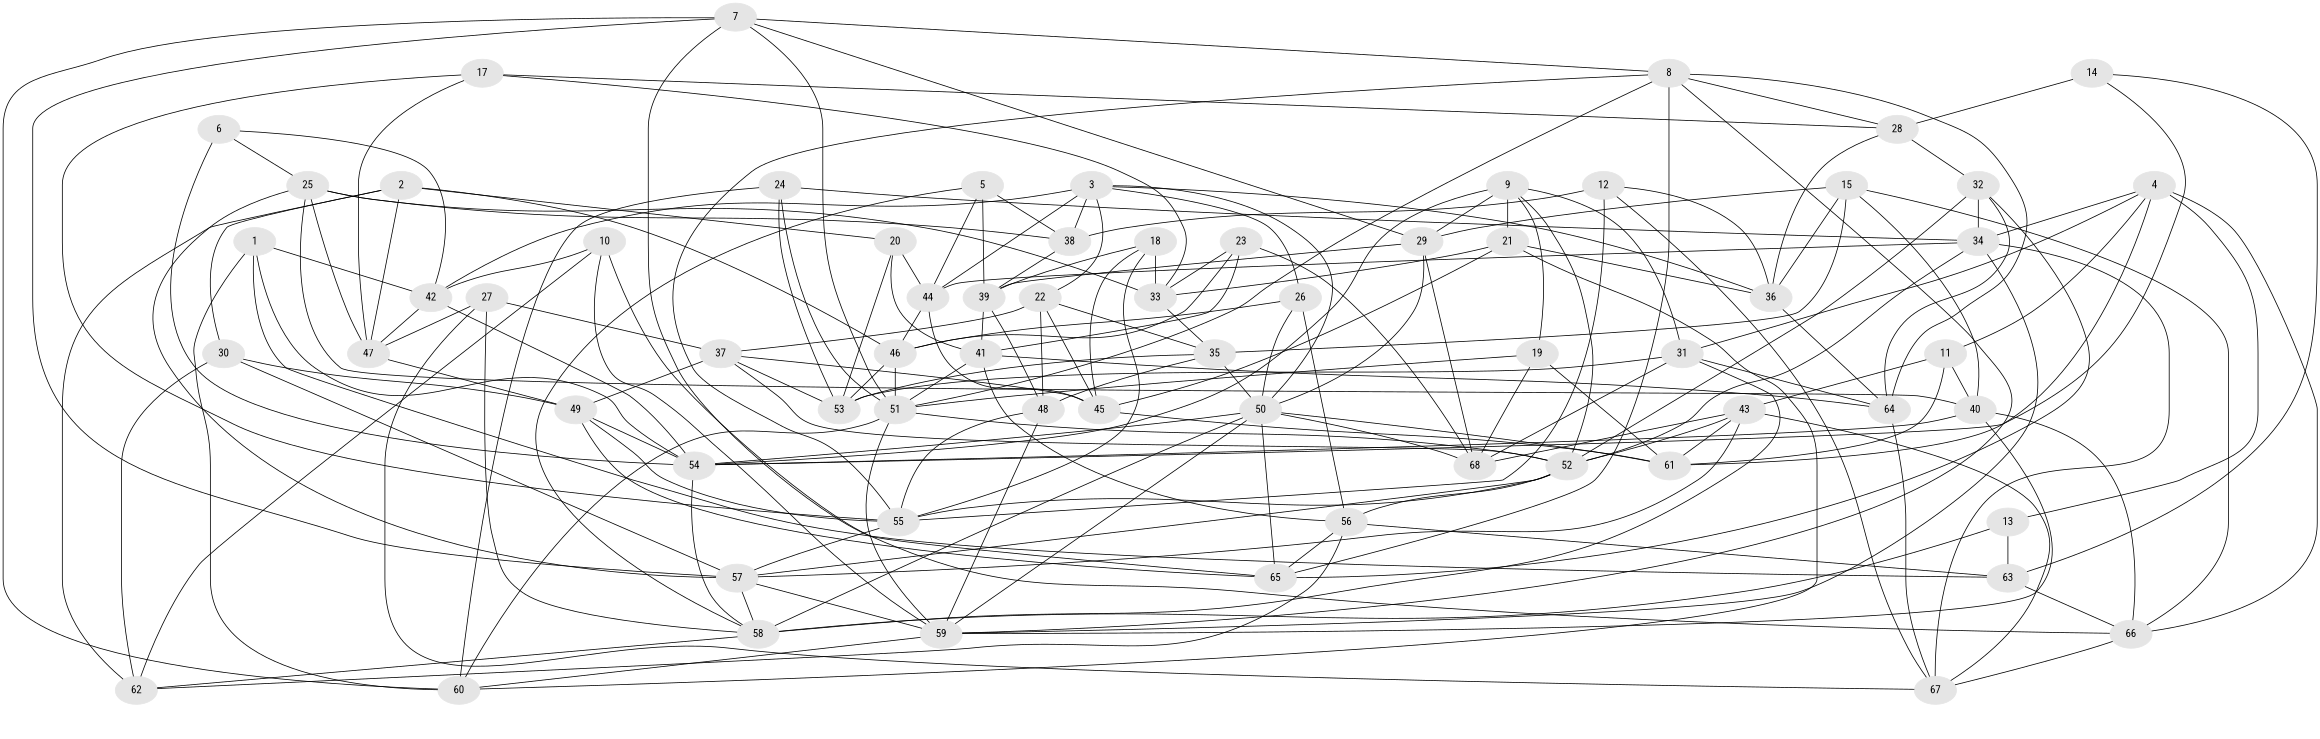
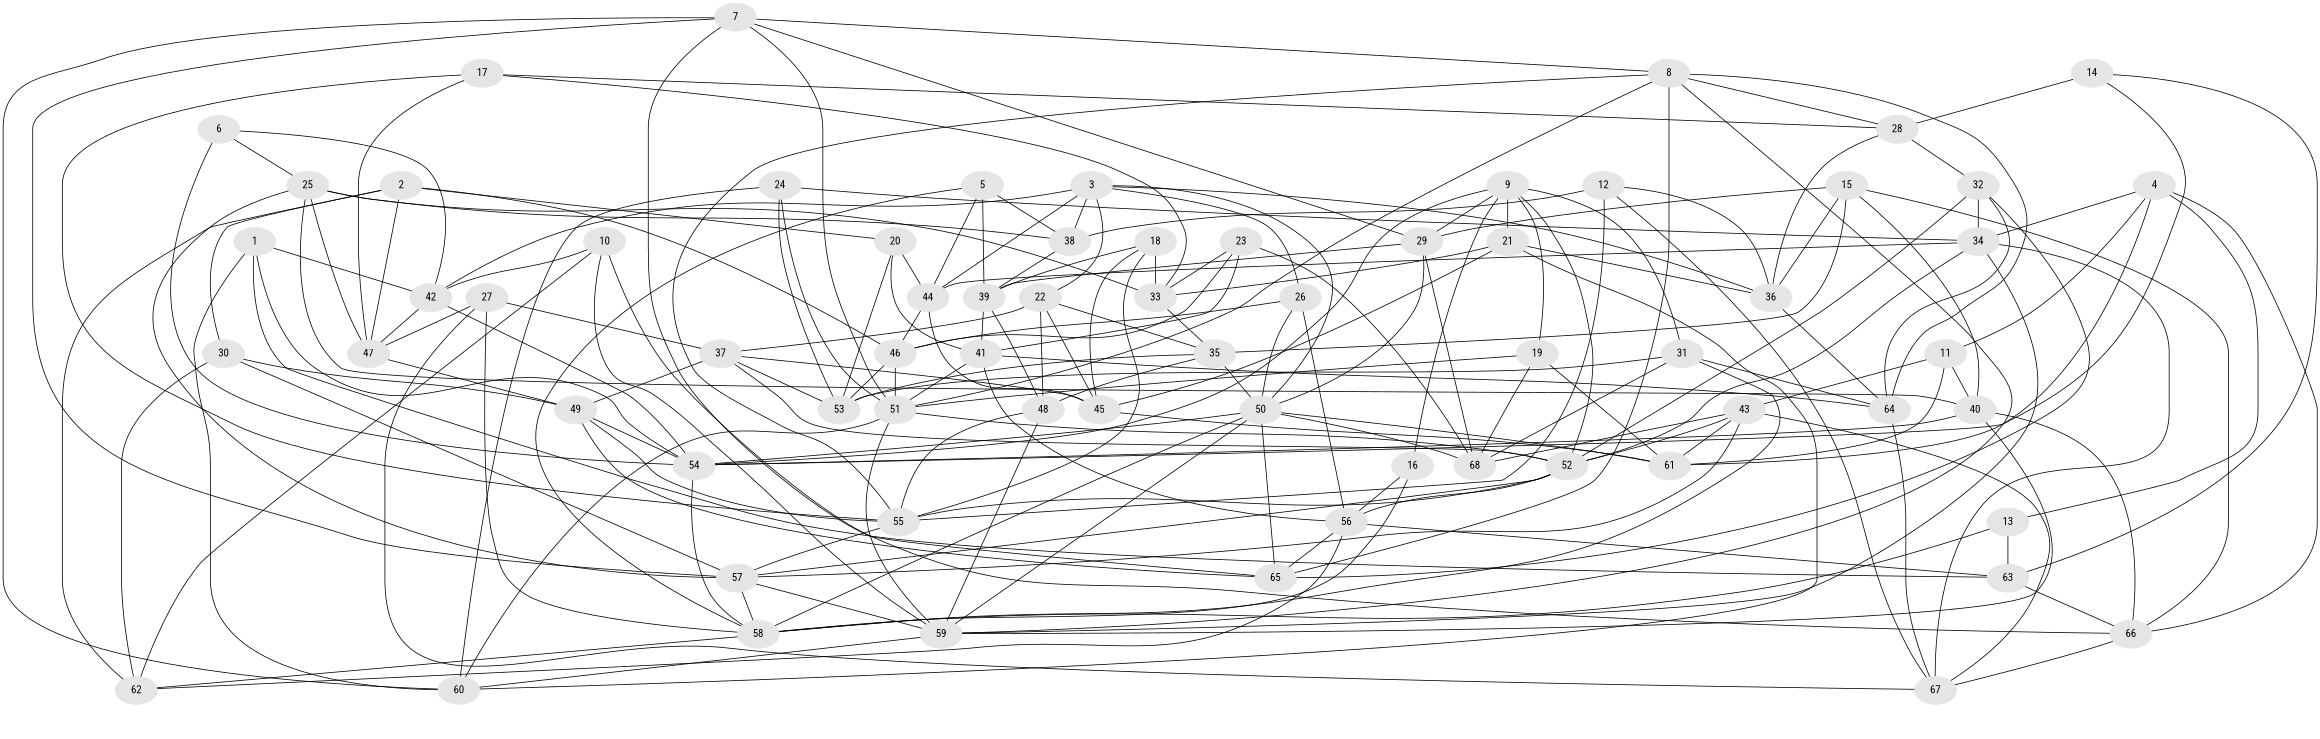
edge "4" -- "31": removed
node "16": added
